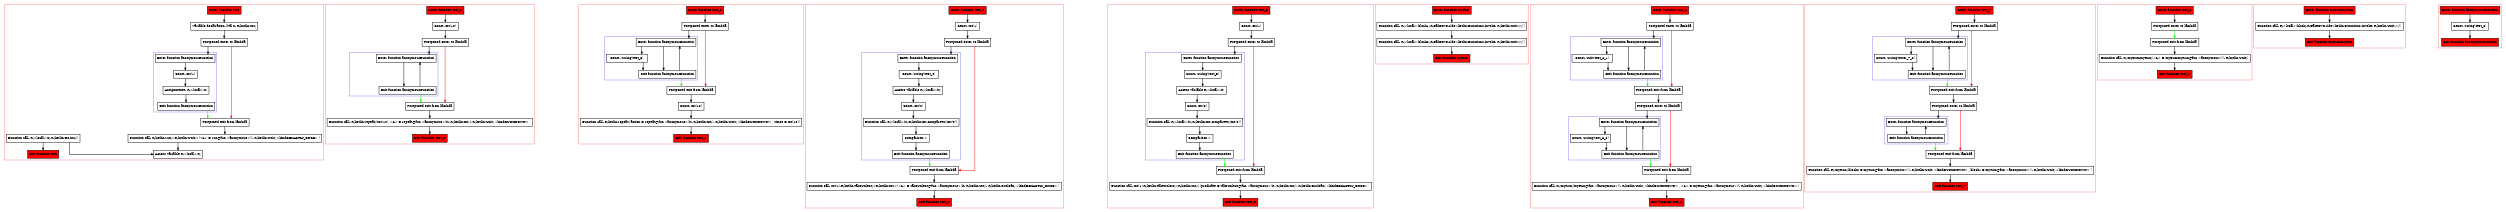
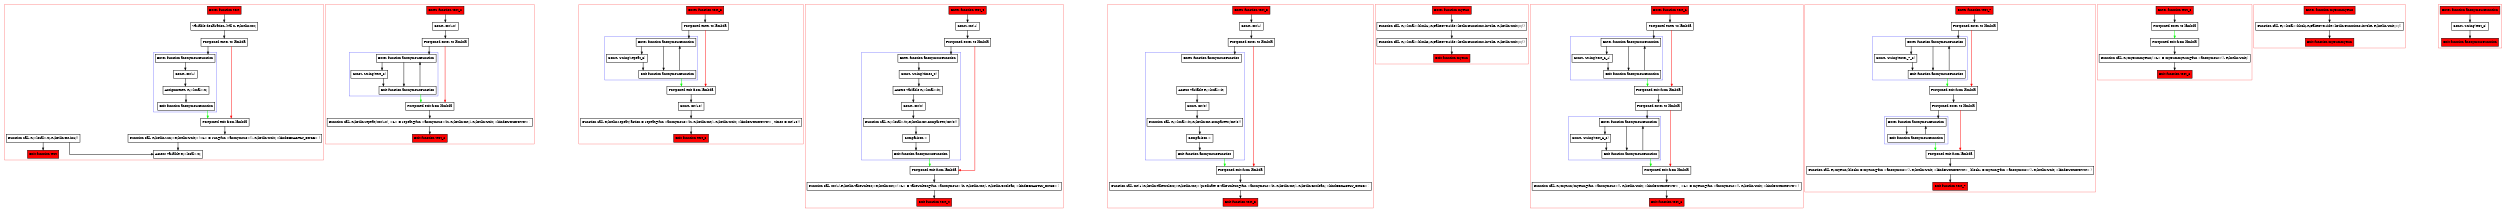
node "Const: String(test_3)": label "Const: String(test_3)" -> "Const: String(repeat_3)"
node "Const: Unit(test_6_1)": label "Const: Unit(test_6_1)" -> "Const: String(test_6_1)"
node "Const: String(test_2)": added
node "Const: String(test_4)": label "Const: String(test_4)" -> "Const: String(times_4)"
node "Const: String(test_5)": removed
